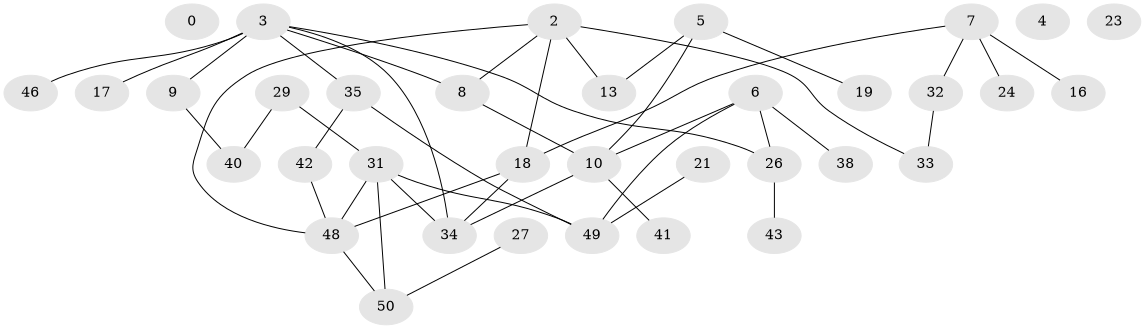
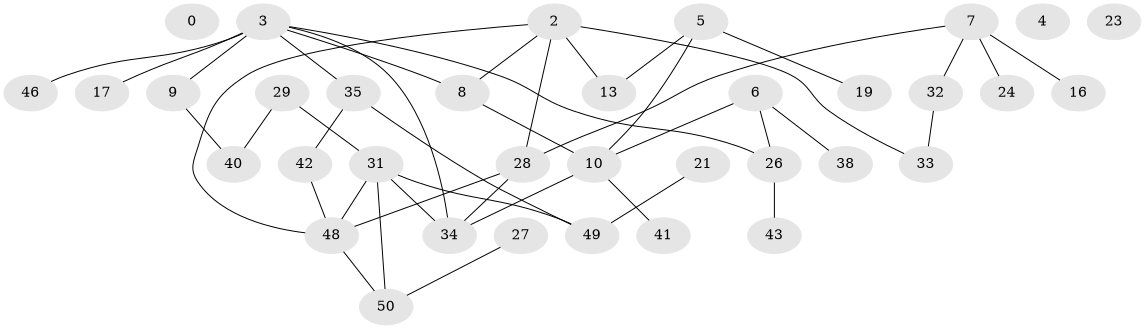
edge "6" -- "49": removed
node "18": label "18" -> "28"
